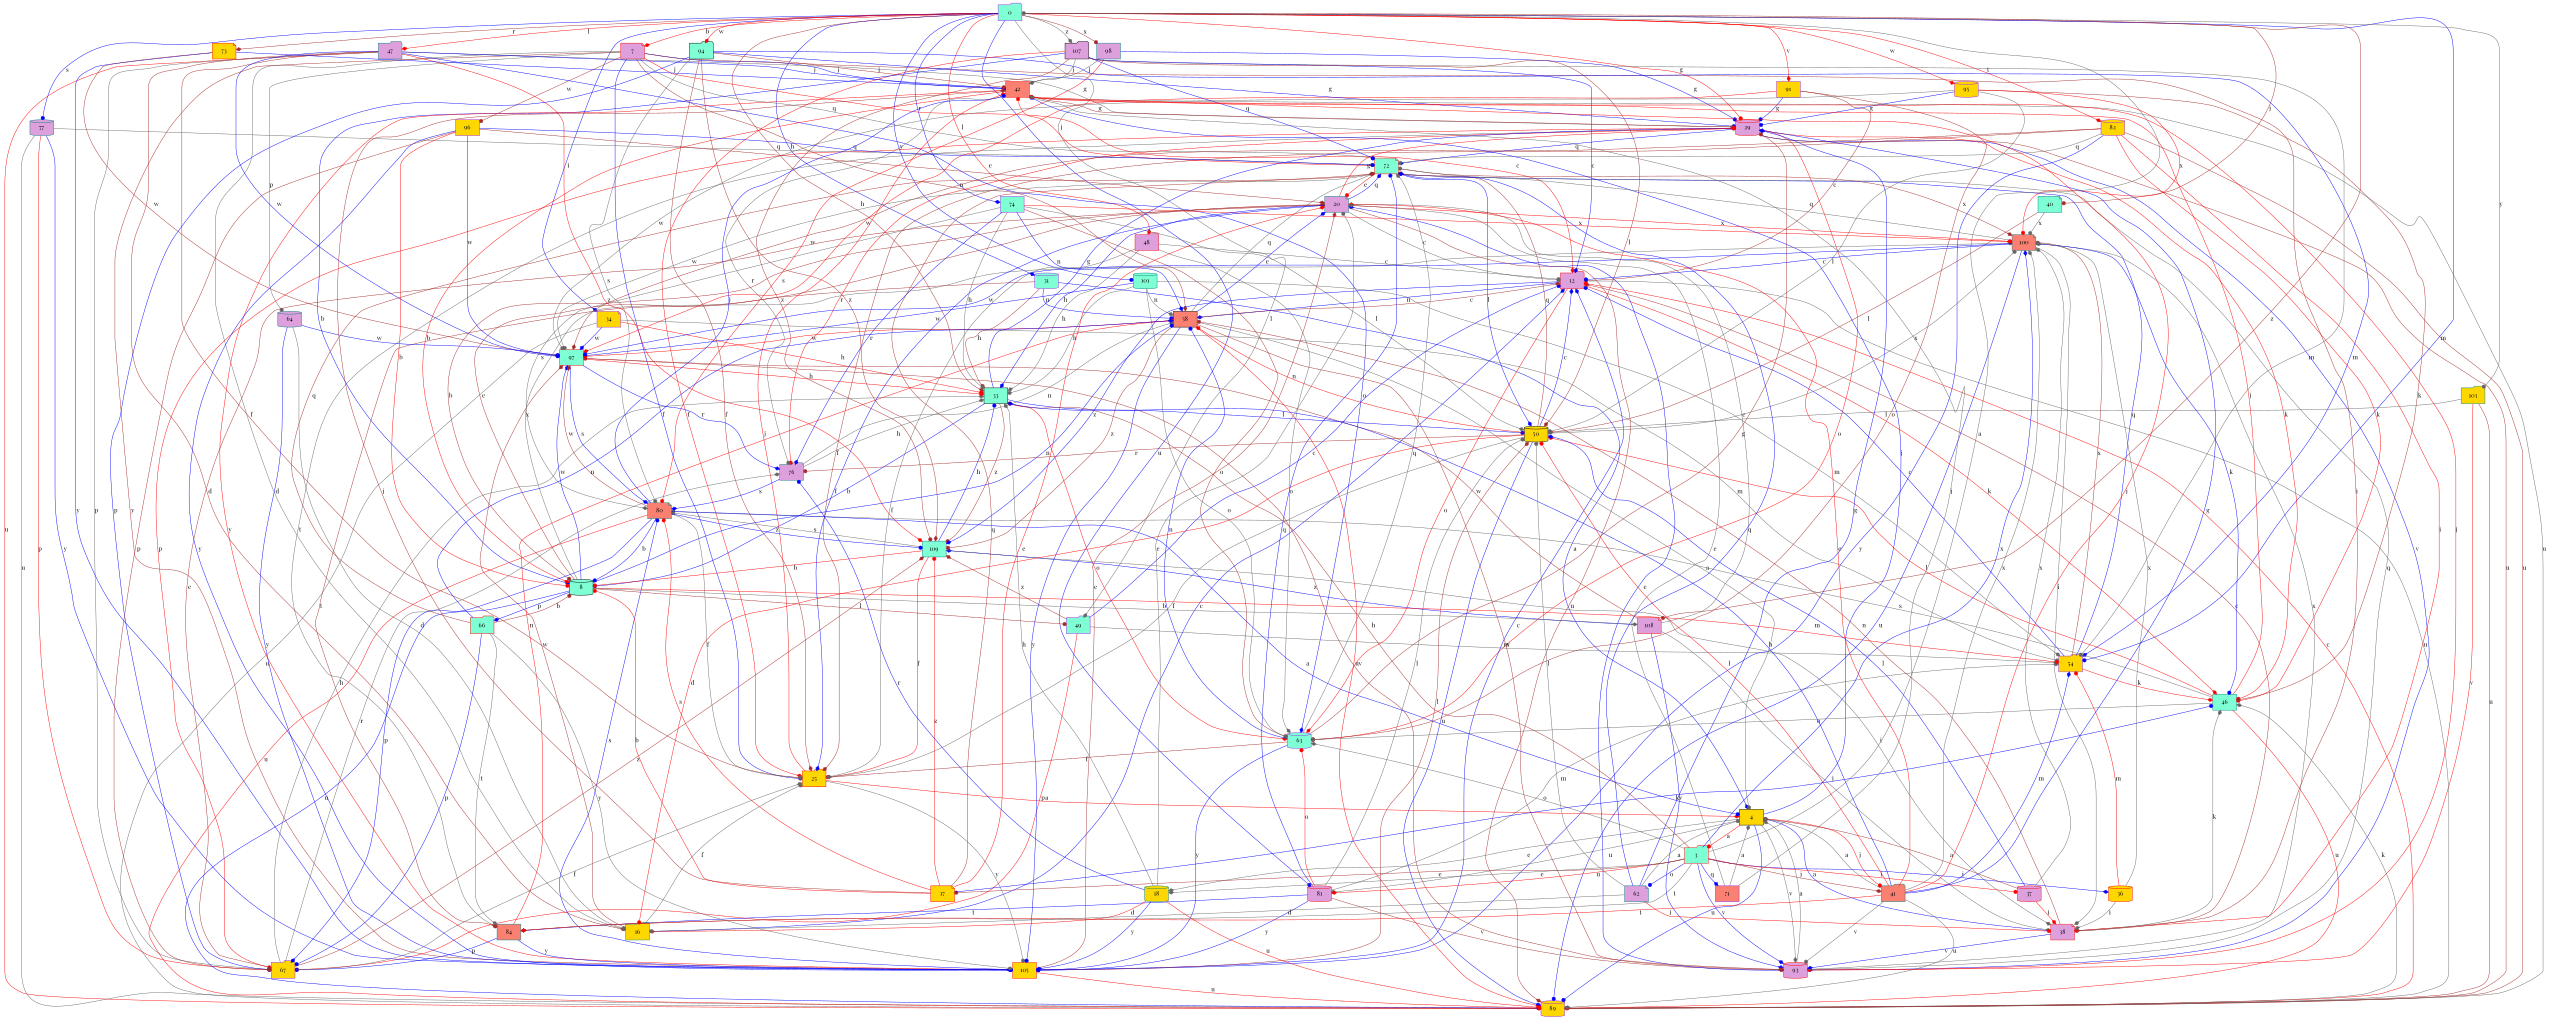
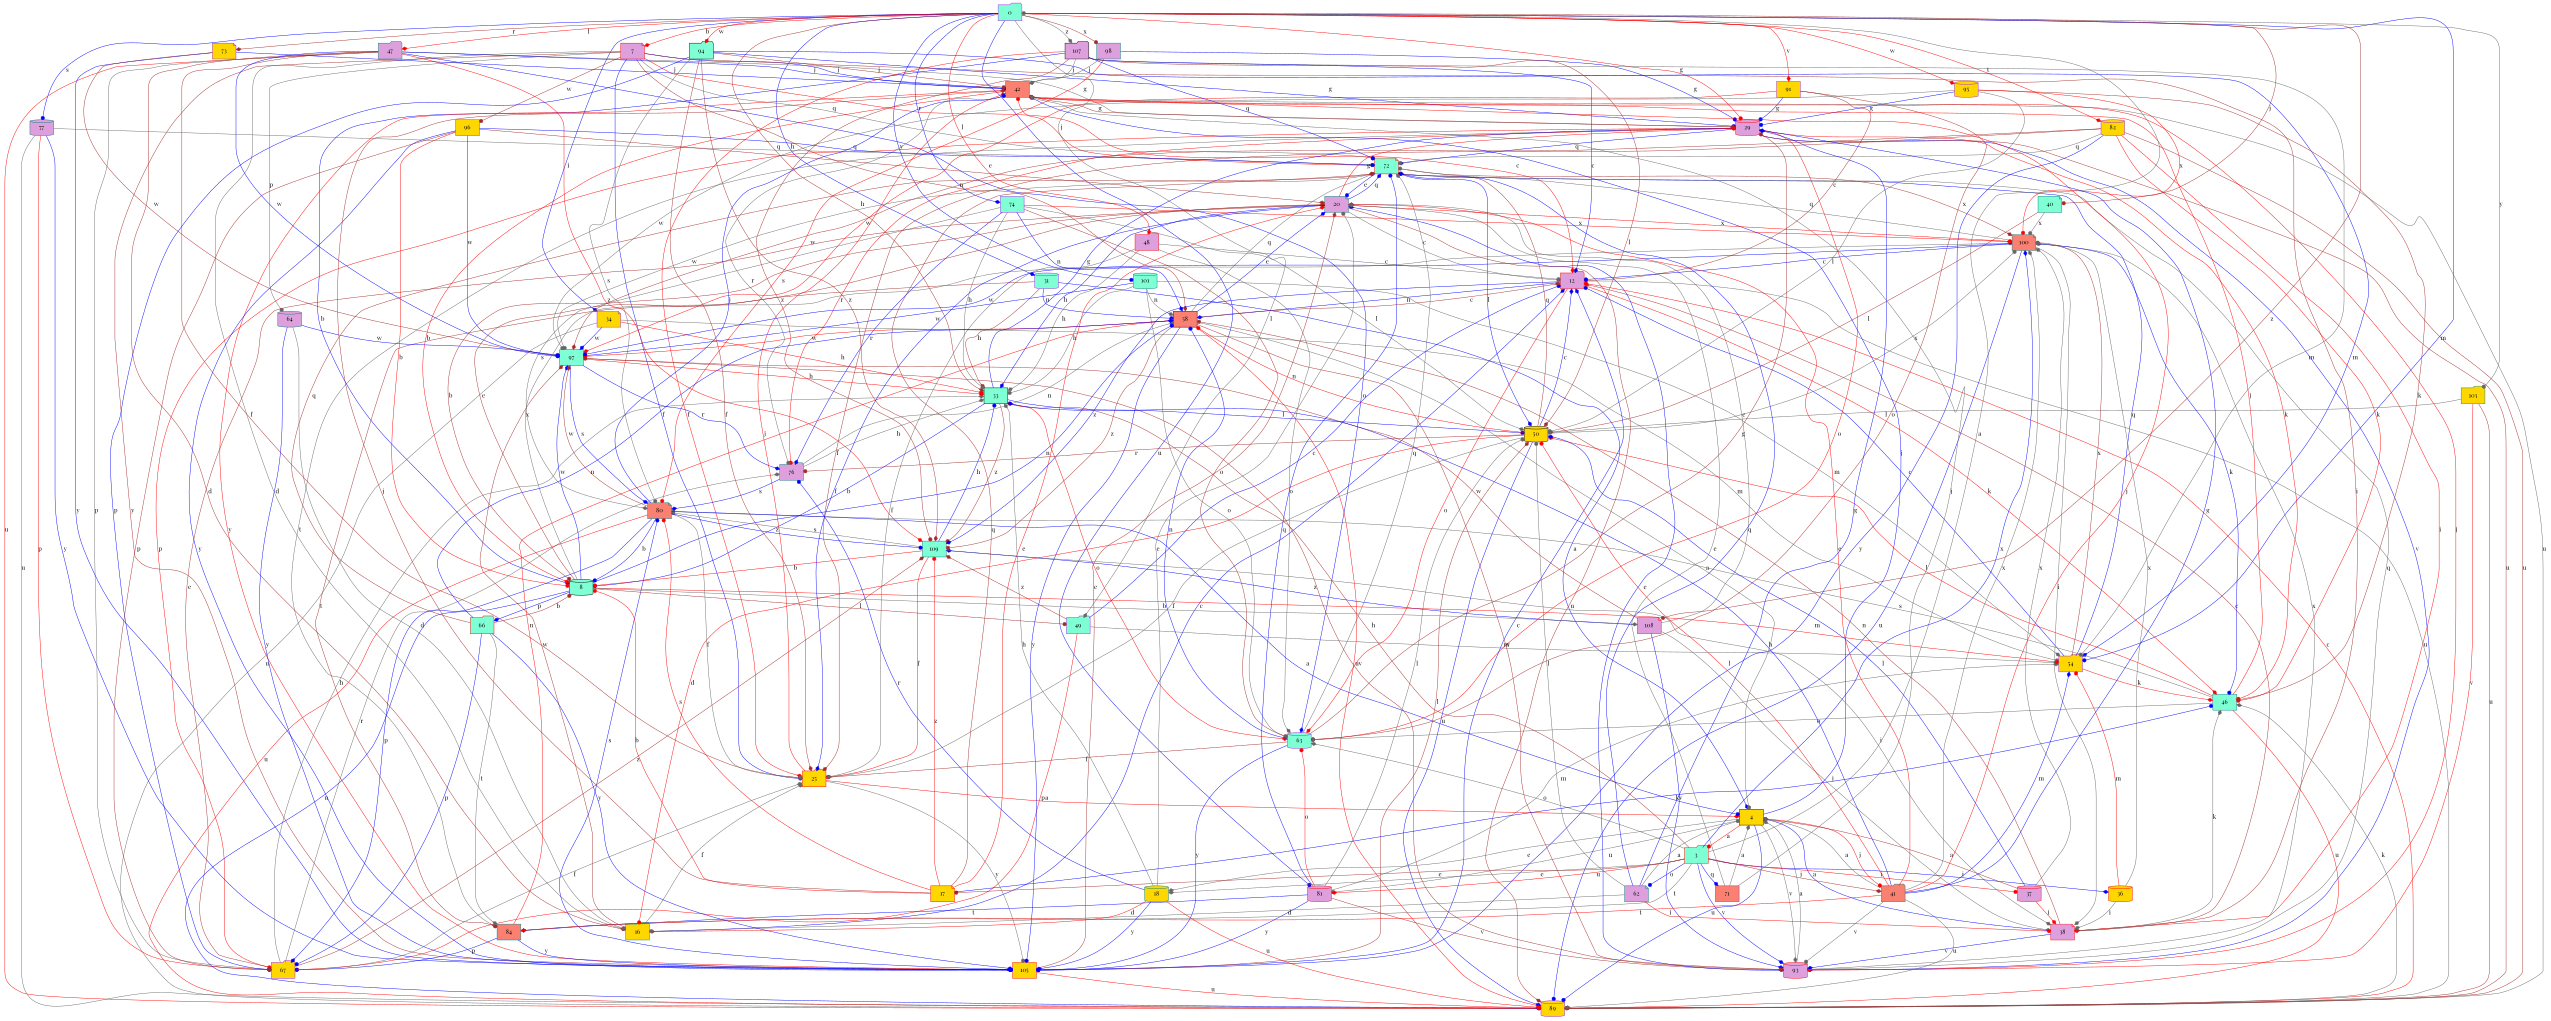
node "73": color red -> purple
edge "72" -> "20": color red -> blue
edge "66" -> "105": color gray40 -> blue
